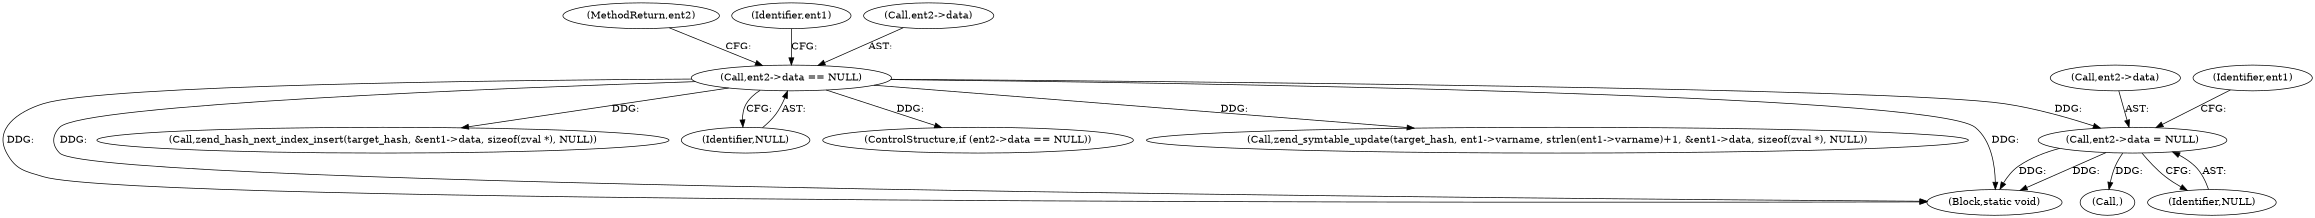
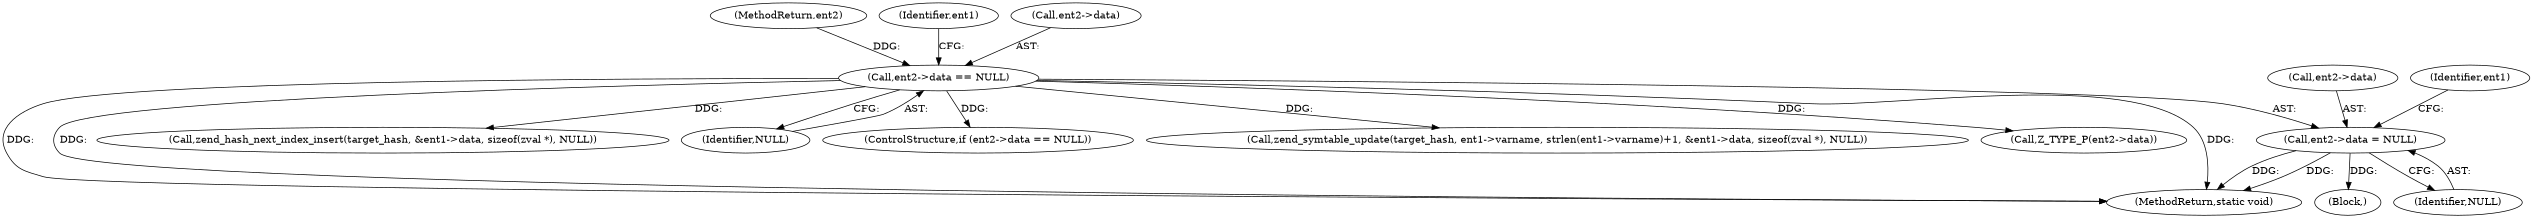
edge "(MethodReturn,ent2)" -> "(Call,ent2->data == NULL)": label "CFG: " -> "DDG: "
edge "(Call,ent2->data == NULL)" -> "(Call,ent2->data = NULL)": label "DDG: " -> "AST: "
node "(Call,Z_TYPE_P(ent2->data))": added
node "(Block,static void)": label "(Block,static void)" -> "(MethodReturn,static void)"
node "(Call,)": label "(Call,)" -> "(Block,)"
